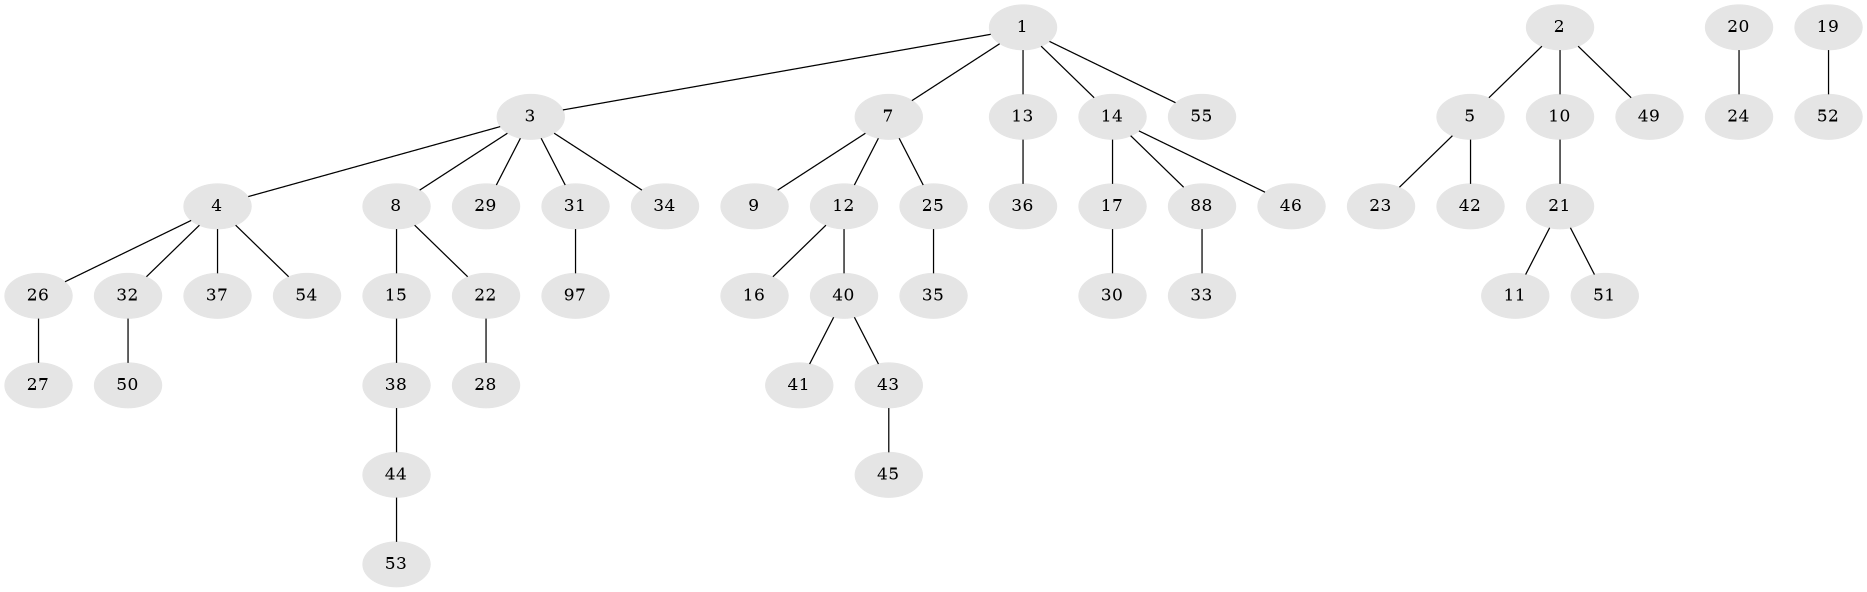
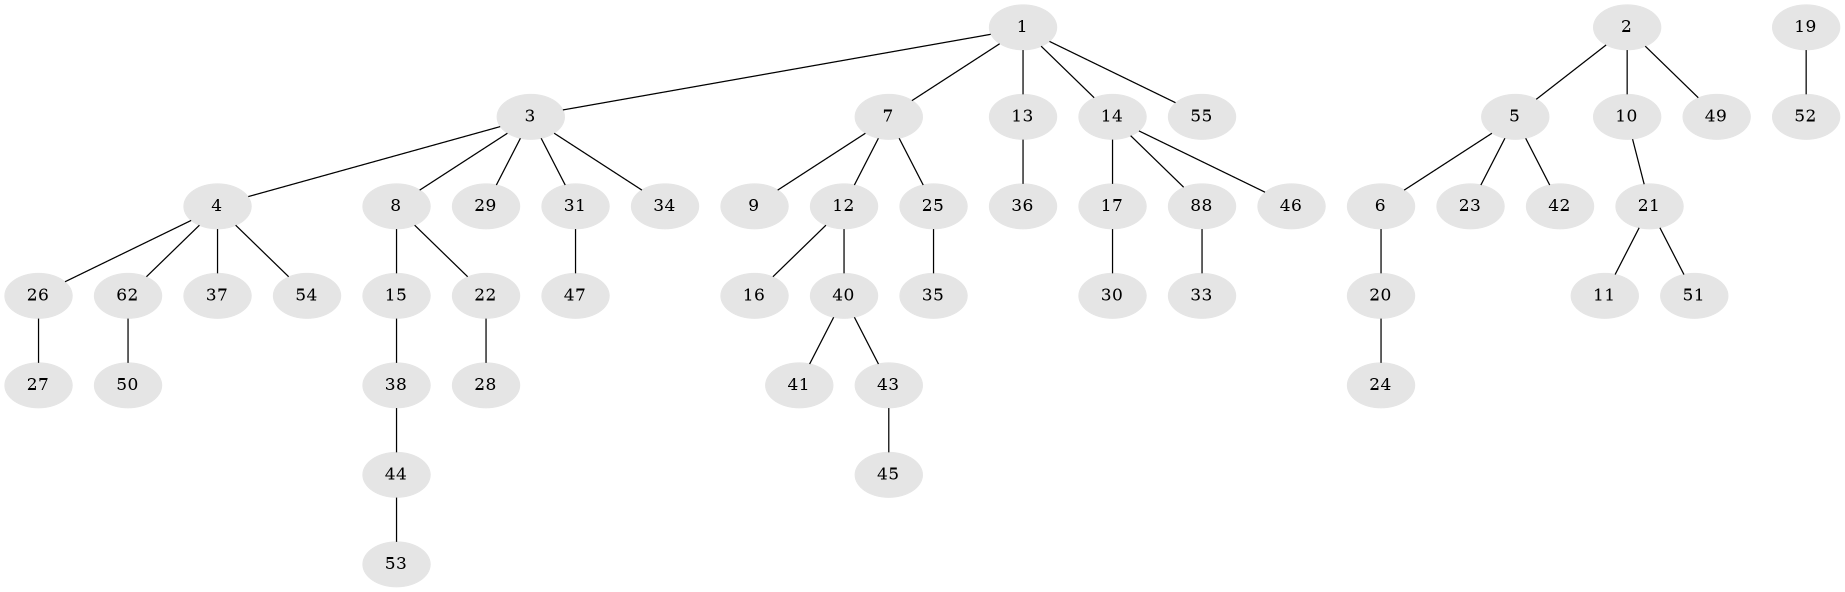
node "6": added
node "32": label "32" -> "62"
node "97": label "97" -> "47"
